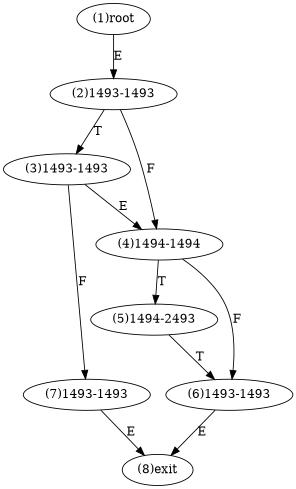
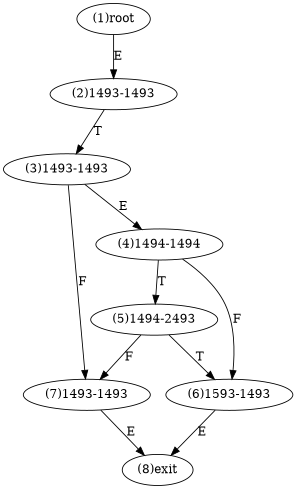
edge "(2)1493-1493" -> "(4)1494-1494": removed, label "F"
edge "(5)1494-2493" -> "(7)1493-1493": added, label "F"
node "(6)1493-1493": label "(6)1493-1493" -> "(6)1593-1493"
